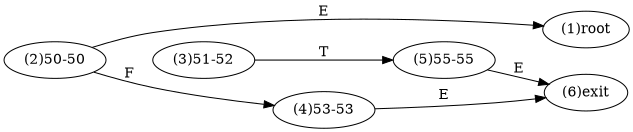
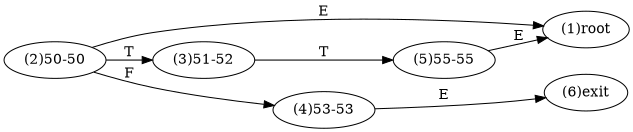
edge "(2)50-50" -> "(3)51-52": added, label "T"
edge "(5)55-55" -> "(6)exit": now "(5)55-55" -> "(1)root"
